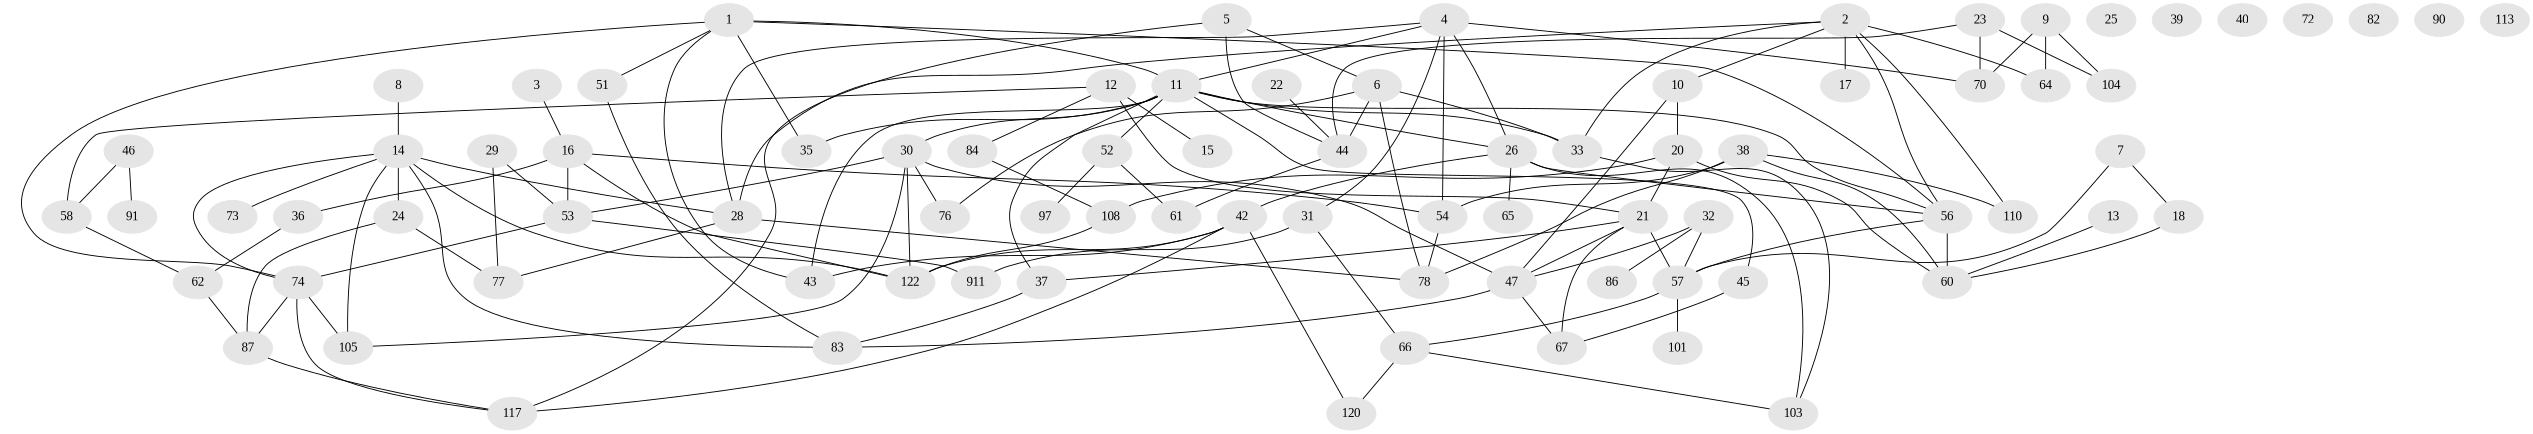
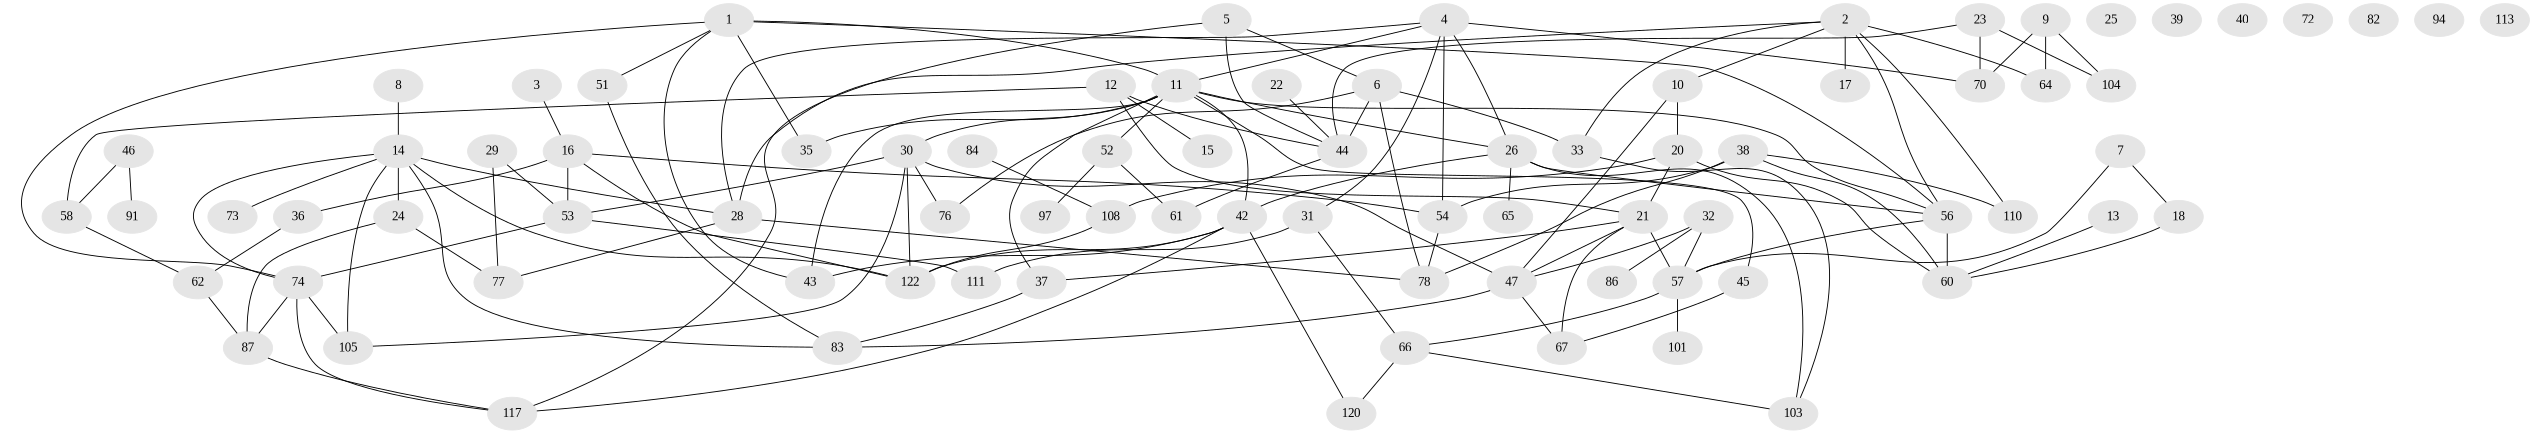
node "90": label "90" -> "94"
edge "11" -- "33": now "11" -- "42"
edge "12" -- "84": now "12" -- "44"
node "911": label "911" -> "111"
